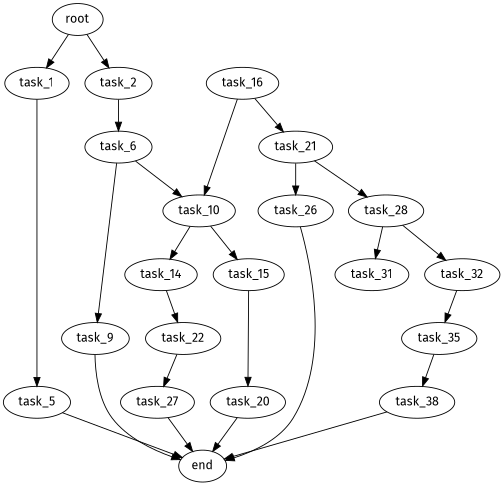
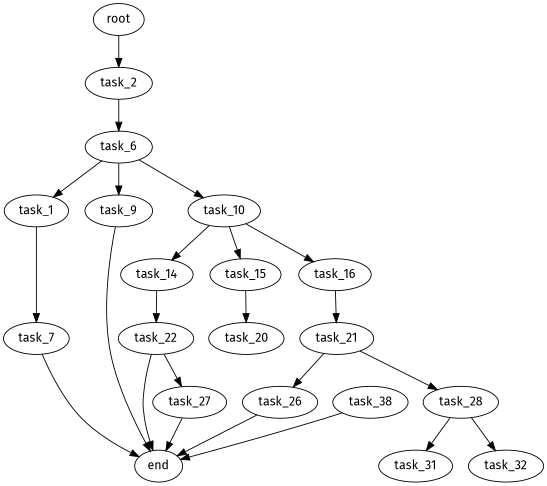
edge "root" -> "task_1": now "task_6" -> "task_1"
edge "task_16" -> "task_10": reversed
node "task_35": removed
node "task_5": label "task_5" -> "task_7"
edge "task_20" -> "end": now "task_22" -> "end"
